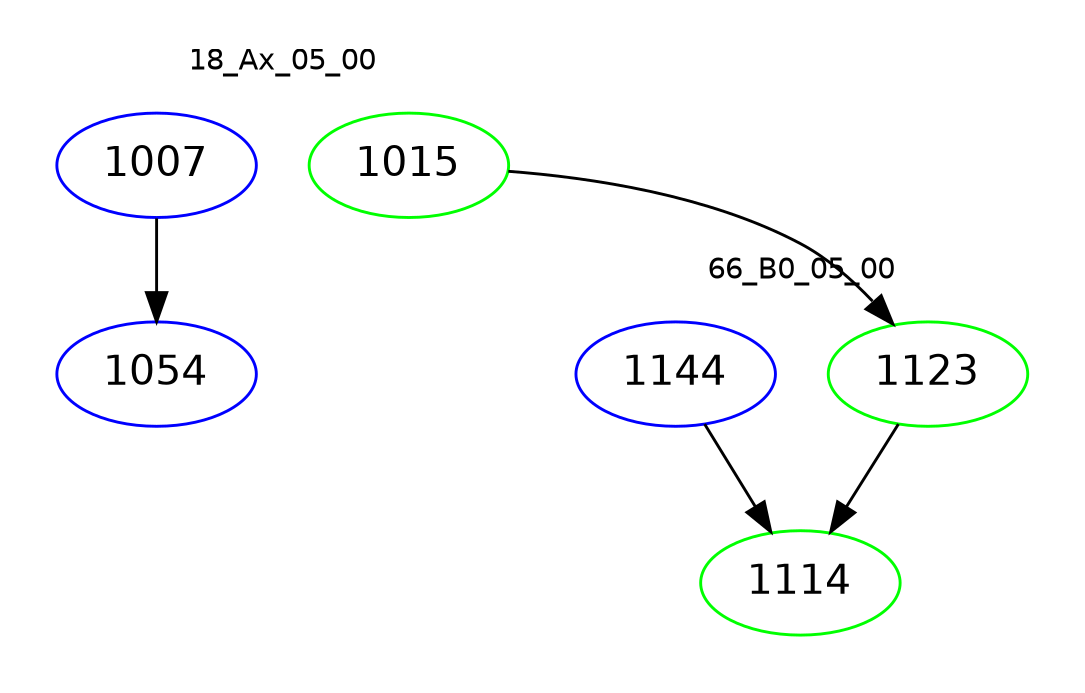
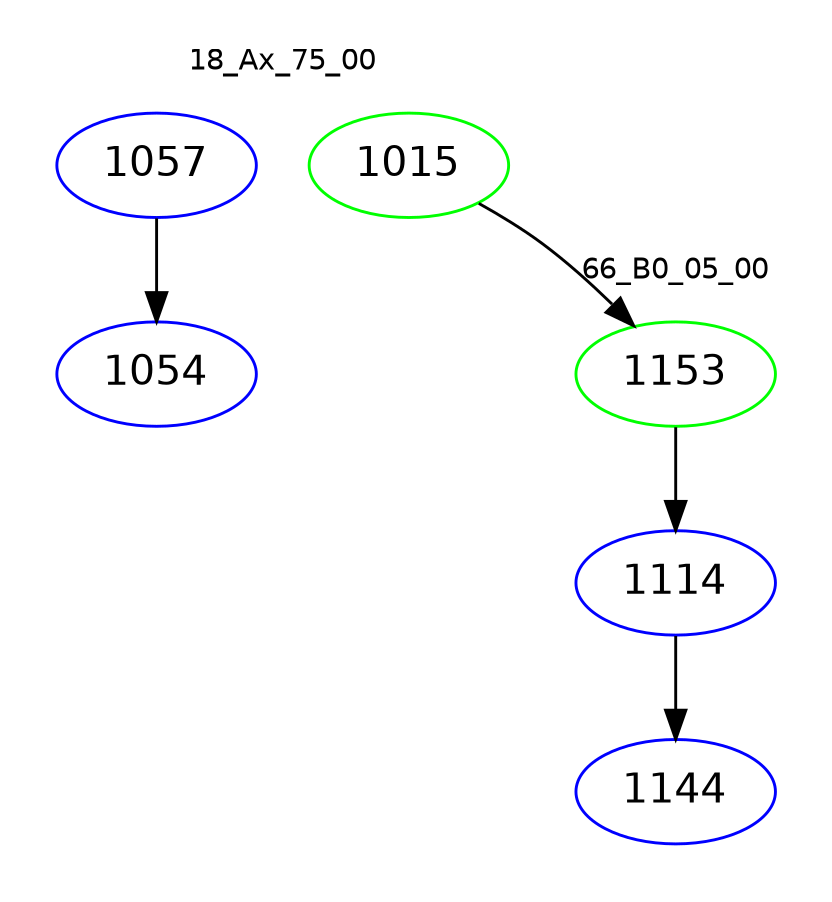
cluster "18_Ax_05_00": label "18_Ax_05_00" -> "18_Ax_75_00"
node "1007": label "1007" -> "1057"
node "1123": label "1123" -> "1153"
edge "1144" -> "1114": reversed
node "1114": color green -> blue
